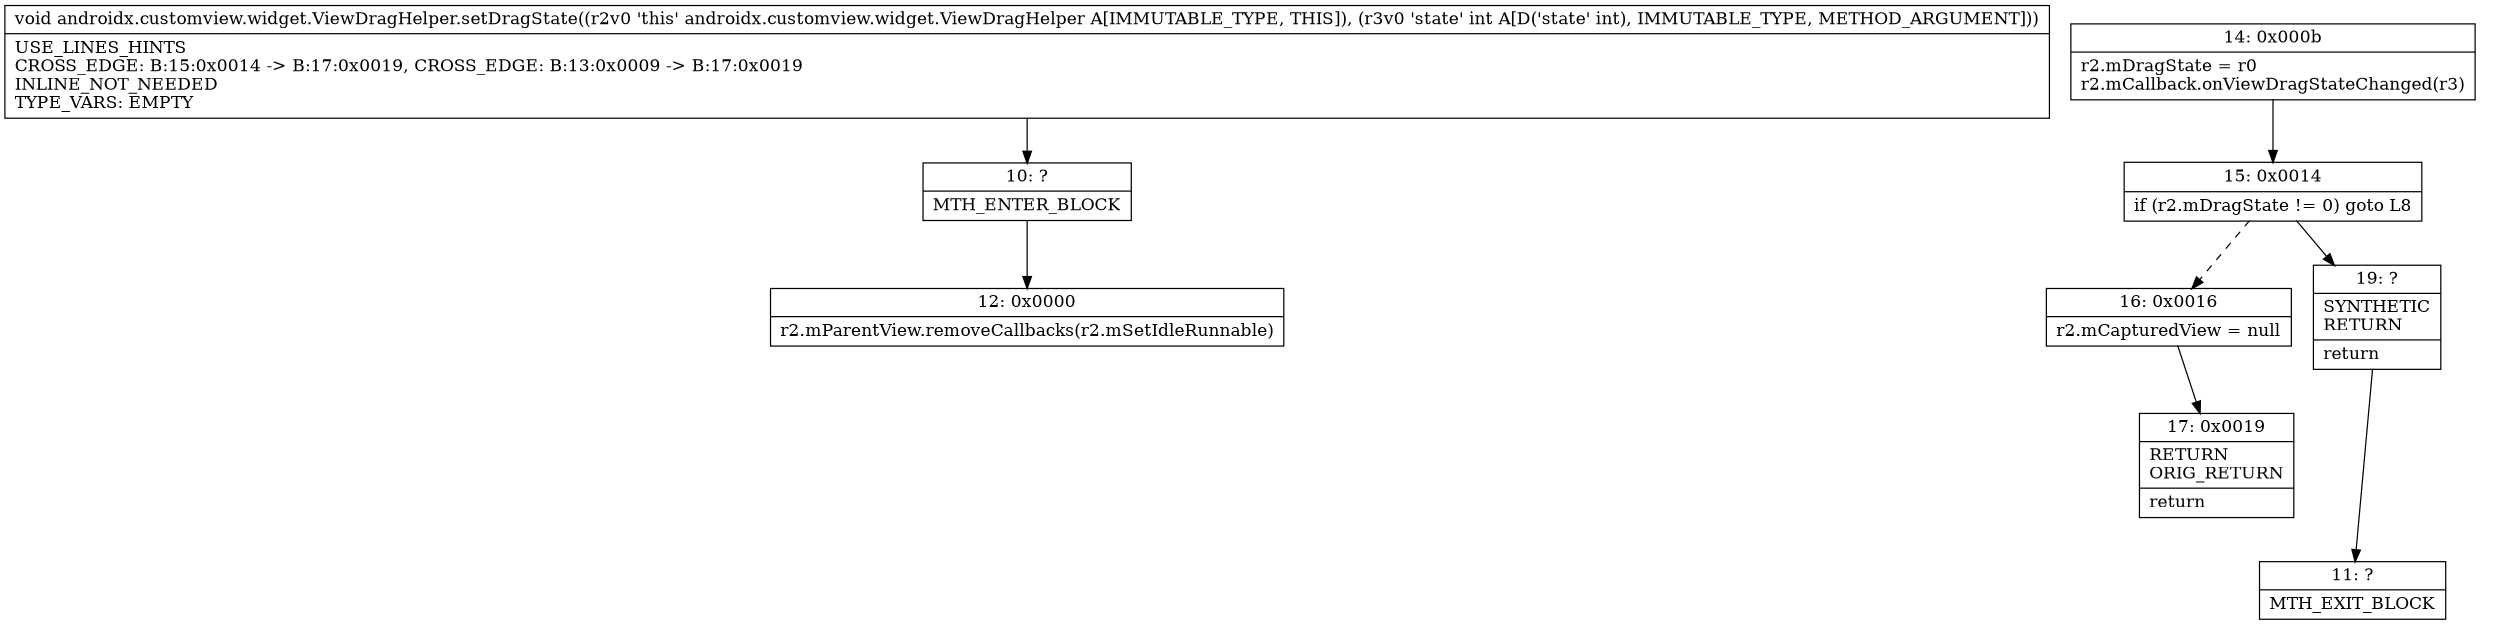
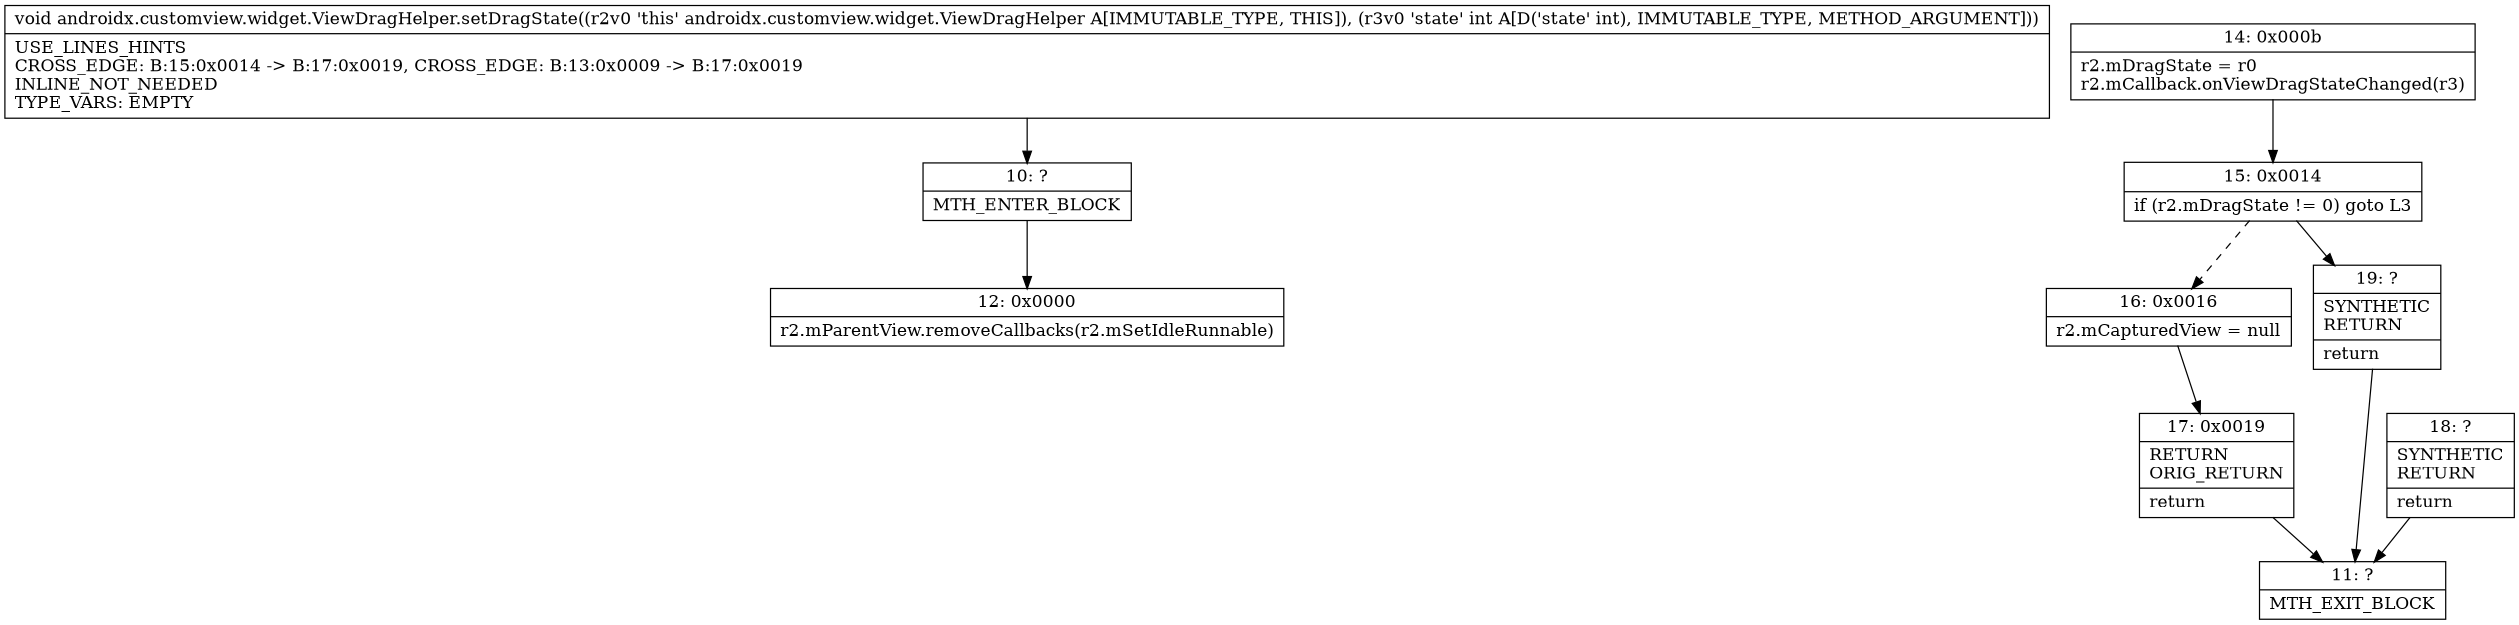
node "15: 0x0014": text "if (r2.mDragState != 0) goto L8" -> "if (r2.mDragState != 0) goto L3"
node "18: ?": added
edge "17: 0x0019" -> "11: ?": added
